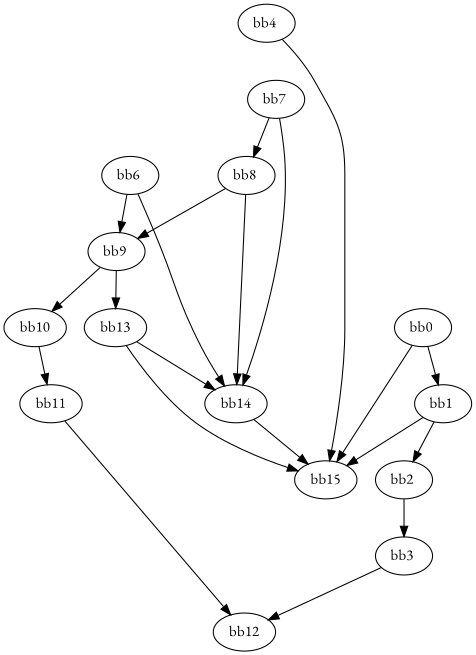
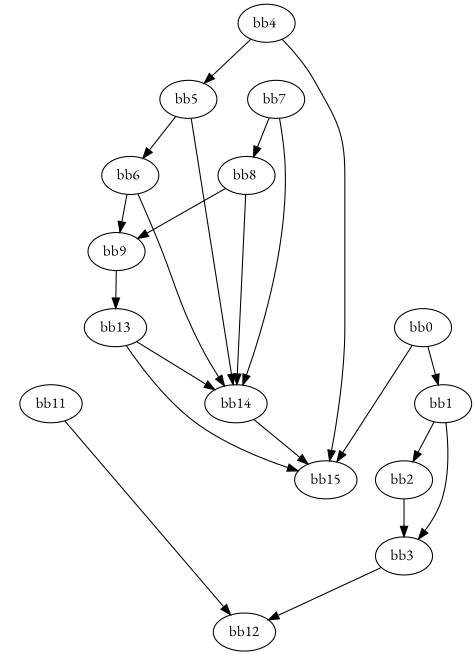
node "bb5": added
node "bb10": removed
edge "bb1" -> "bb15": now "bb1" -> "bb3"
